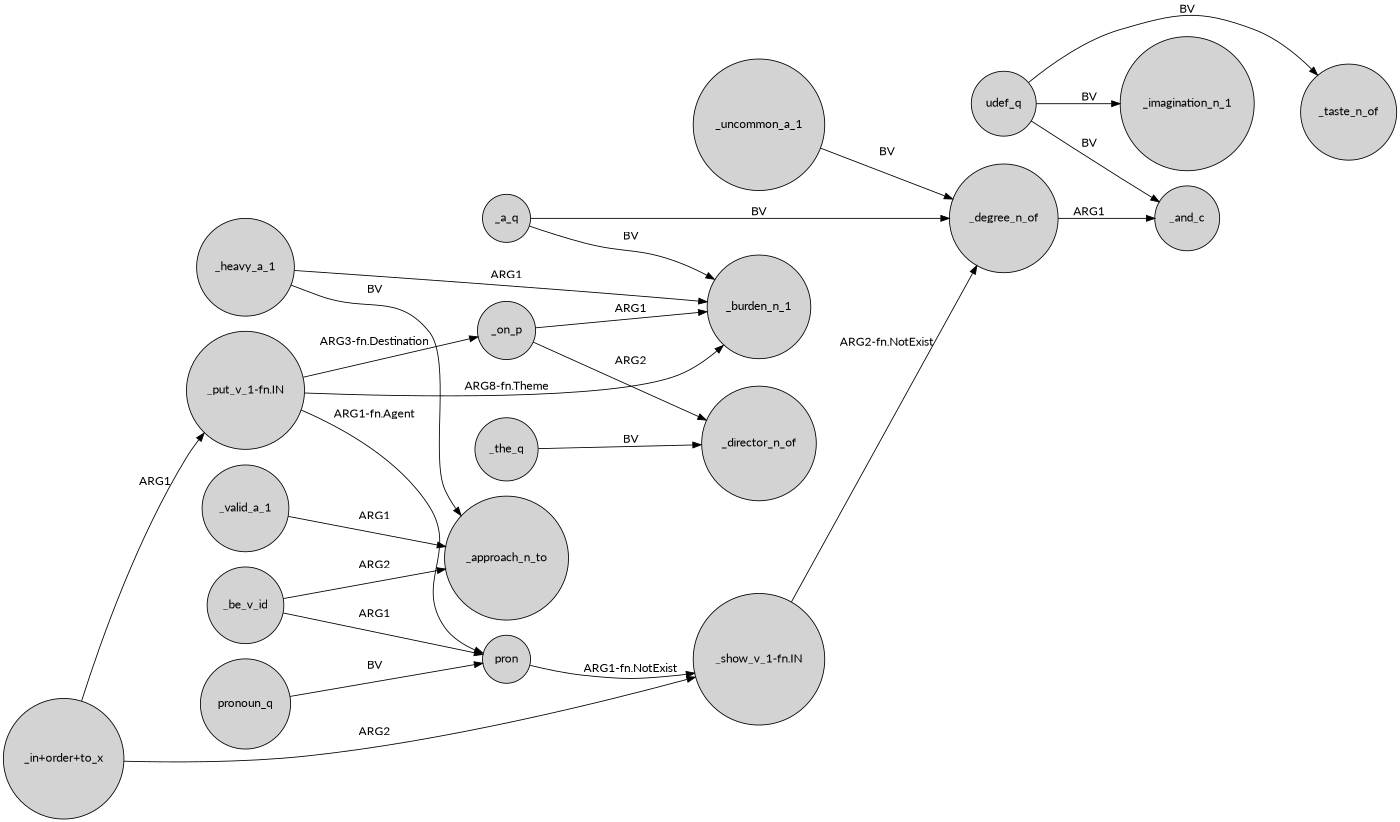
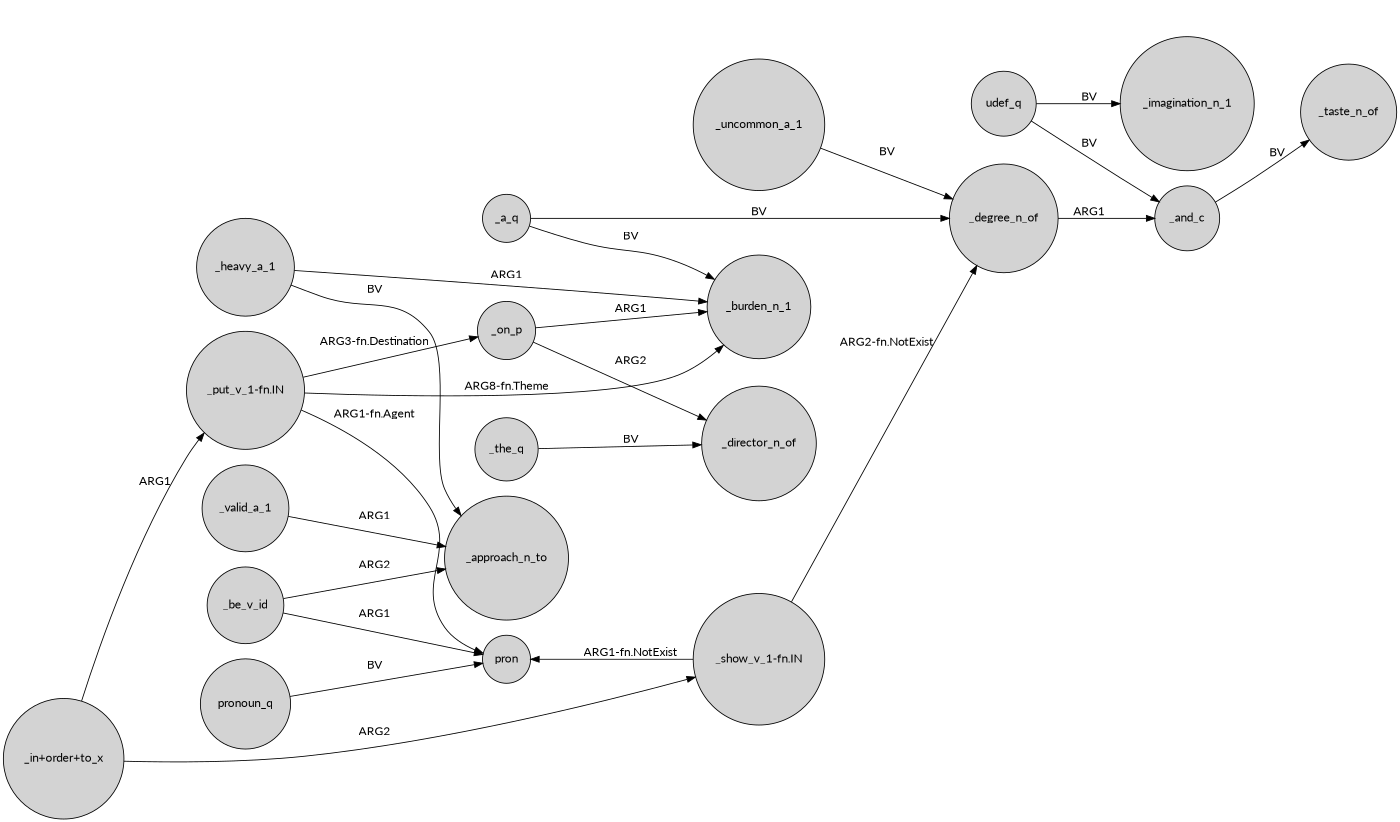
edge "udef_q" -> "_taste_n_of": now "_and_c" -> "_taste_n_of"
edge "pron" -> "_show_v_1-fn.IN": reversed
